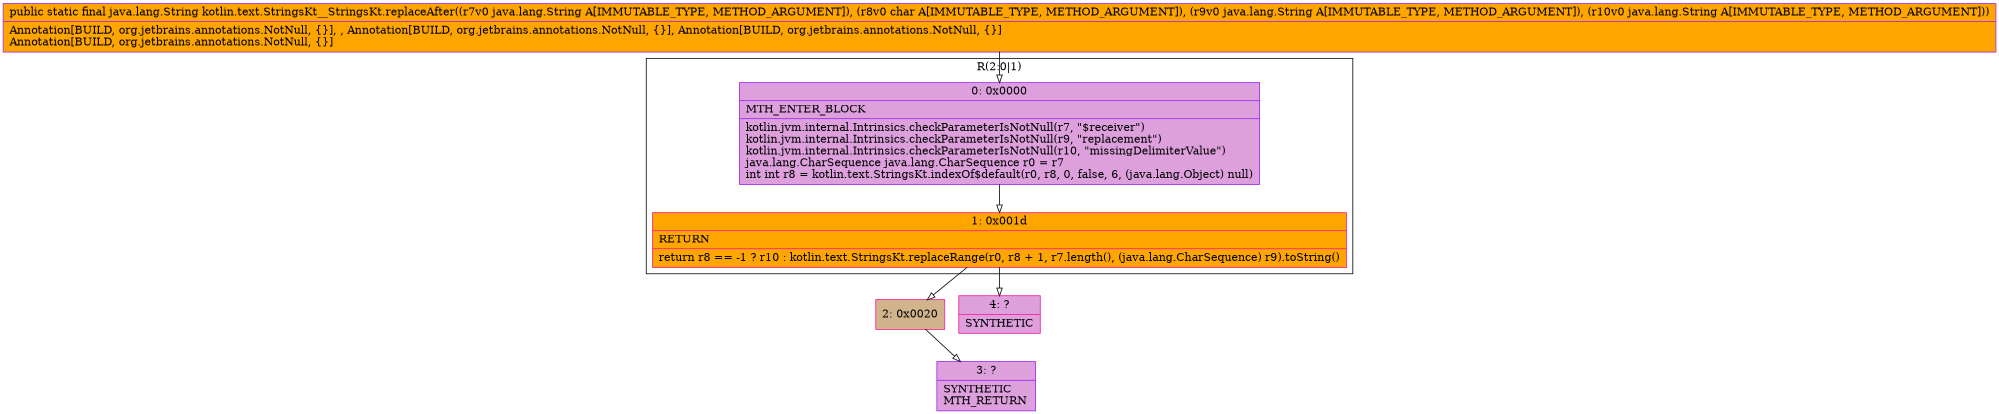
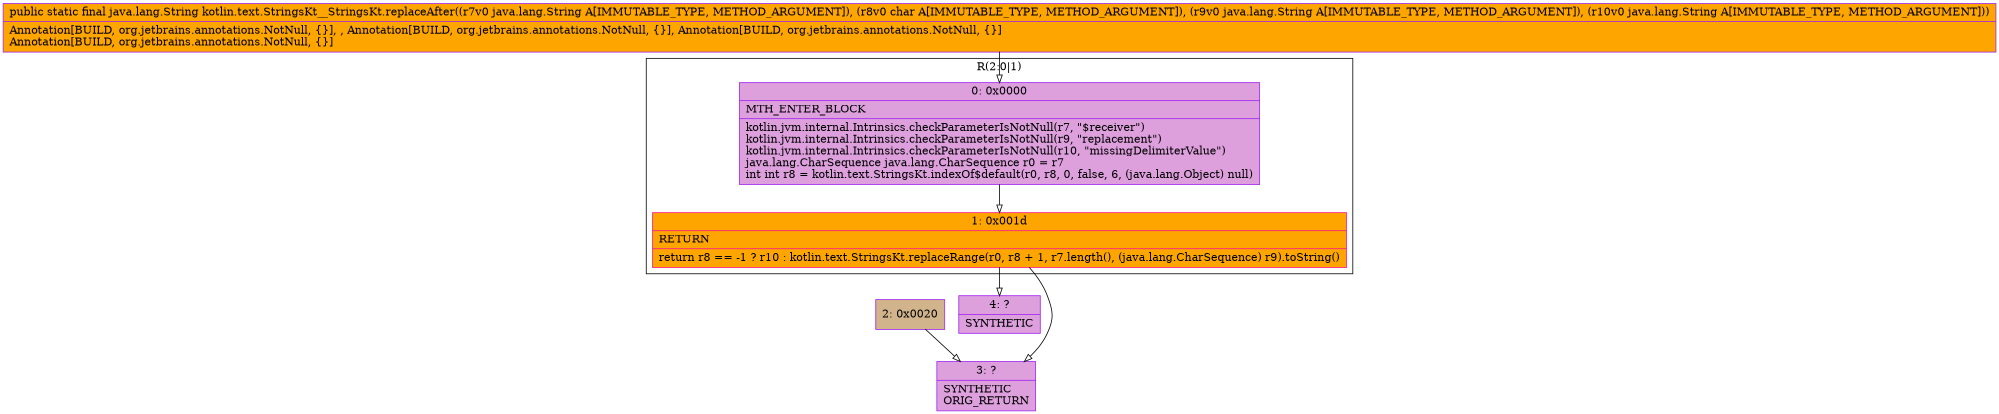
edge "1: 0x001d" -> "2: 0x0020": now "1: 0x001d" -> "3: ?"
node "2: 0x0020": color deeppink -> purple
node "4: ?": color deeppink -> purple
node "3: ?": text "MTH_RETURN" -> "ORIG_RETURN"
